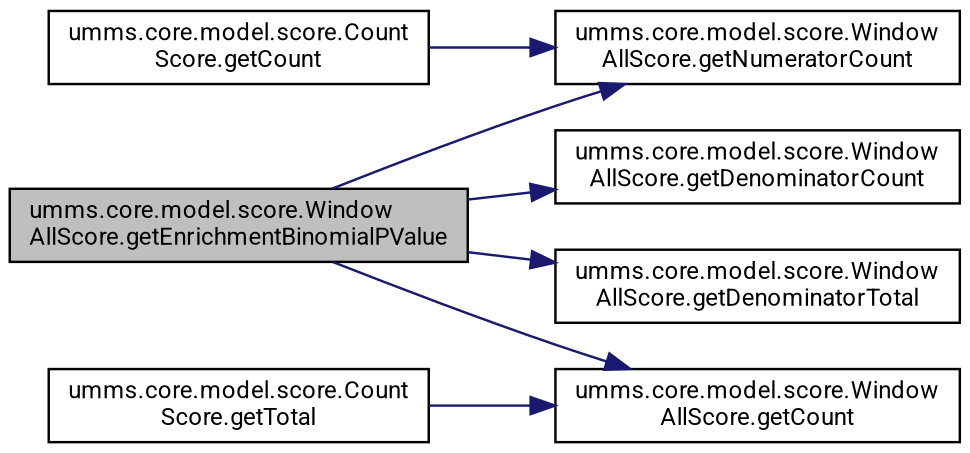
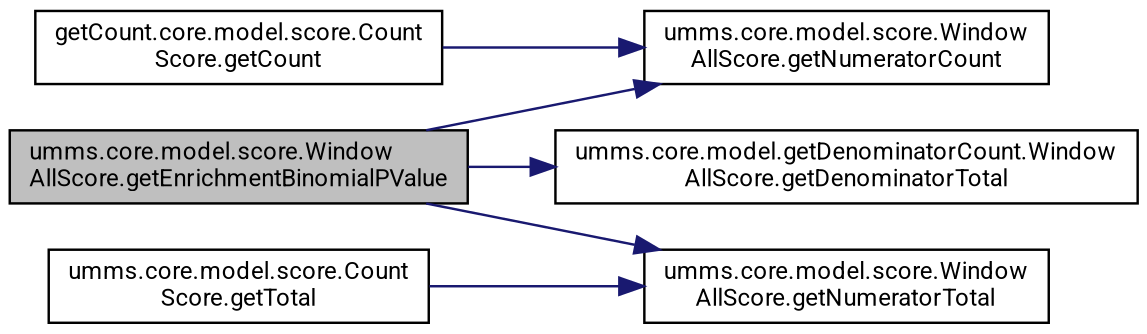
node "umms.core.model.score.Count Score.getCount": label "umms.core.model.score.Count Score.getCount" -> "getCount.core.model.score.Count Score.getCount"
node "umms.core.model.score.Window AllScore.getDenominatorCount": removed
node "umms.core.model.score.Window AllScore.getDenominatorTotal": label "umms.core.model.score.Window AllScore.getDenominatorTotal" -> "umms.core.model.getDenominatorCount.Window AllScore.getDenominatorTotal"
node "umms.core.model.score.Window AllScore.getCount": label "umms.core.model.score.Window AllScore.getCount" -> "umms.core.model.score.Window AllScore.getNumeratorTotal"
